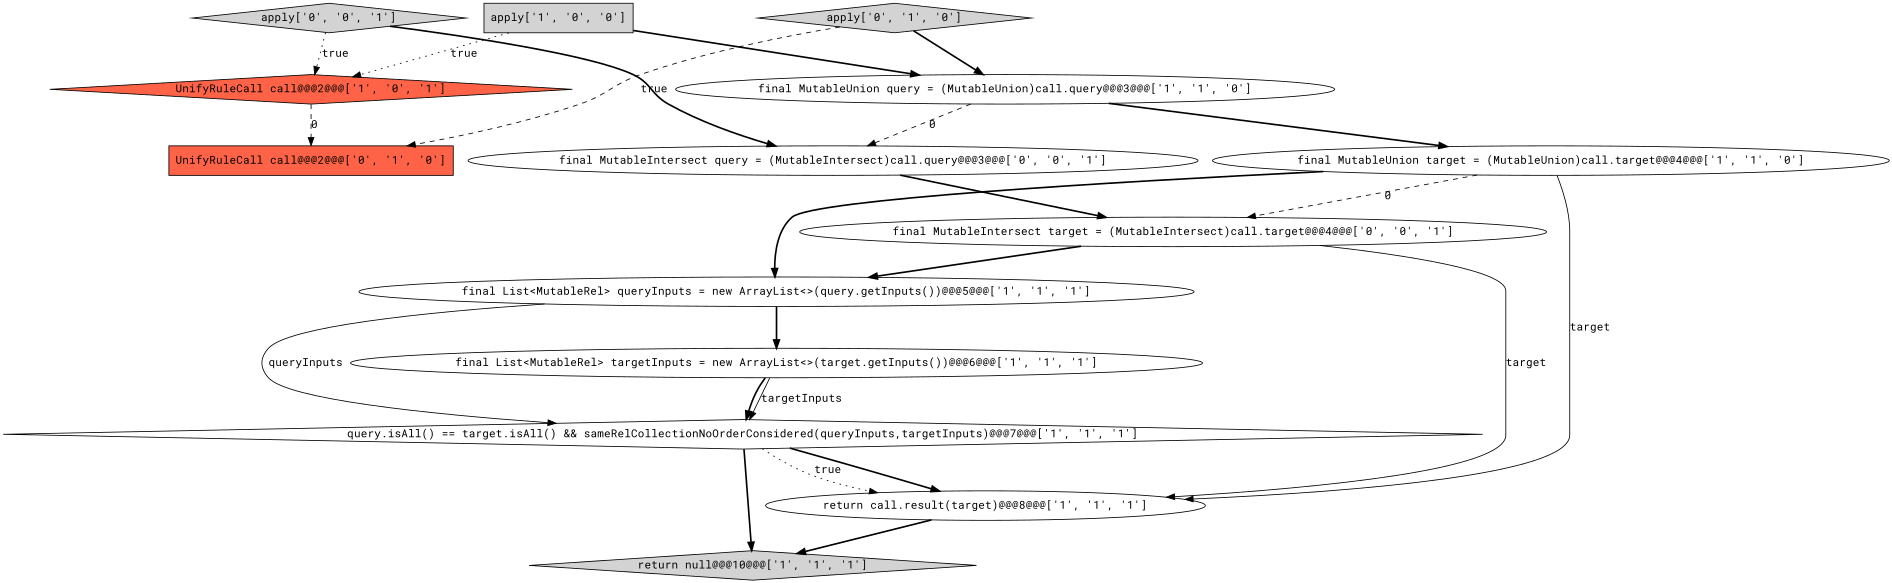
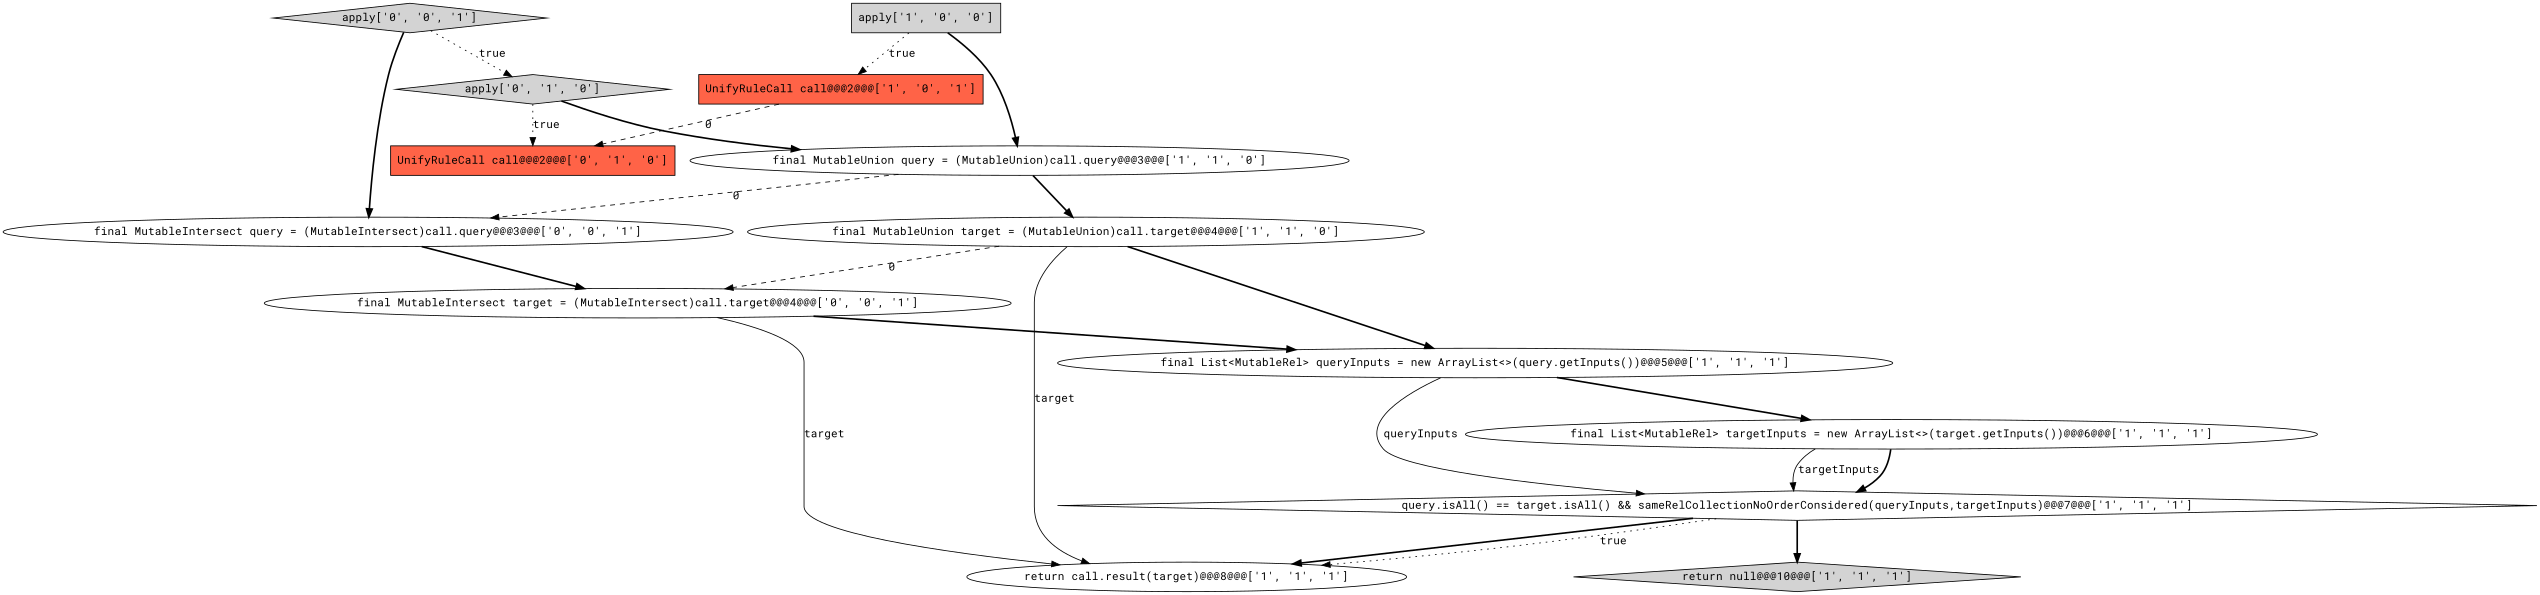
edge "apply['0', '0', '1']" -> "UnifyRuleCall call@@@2@@@['1', '0', '1']": now "apply['0', '0', '1']" -> "apply['0', '1', '0']"
edge "apply['0', '1', '0']" -> "UnifyRuleCall call@@@2@@@['0', '1', '0']": style dashed -> dotted
node "UnifyRuleCall call@@@2@@@['1', '0', '1']": shape diamond -> box
edge "return call.result(target)@@@8@@@['1', '1', '1']" -> "return null@@@10@@@['1', '1', '1']": removed
